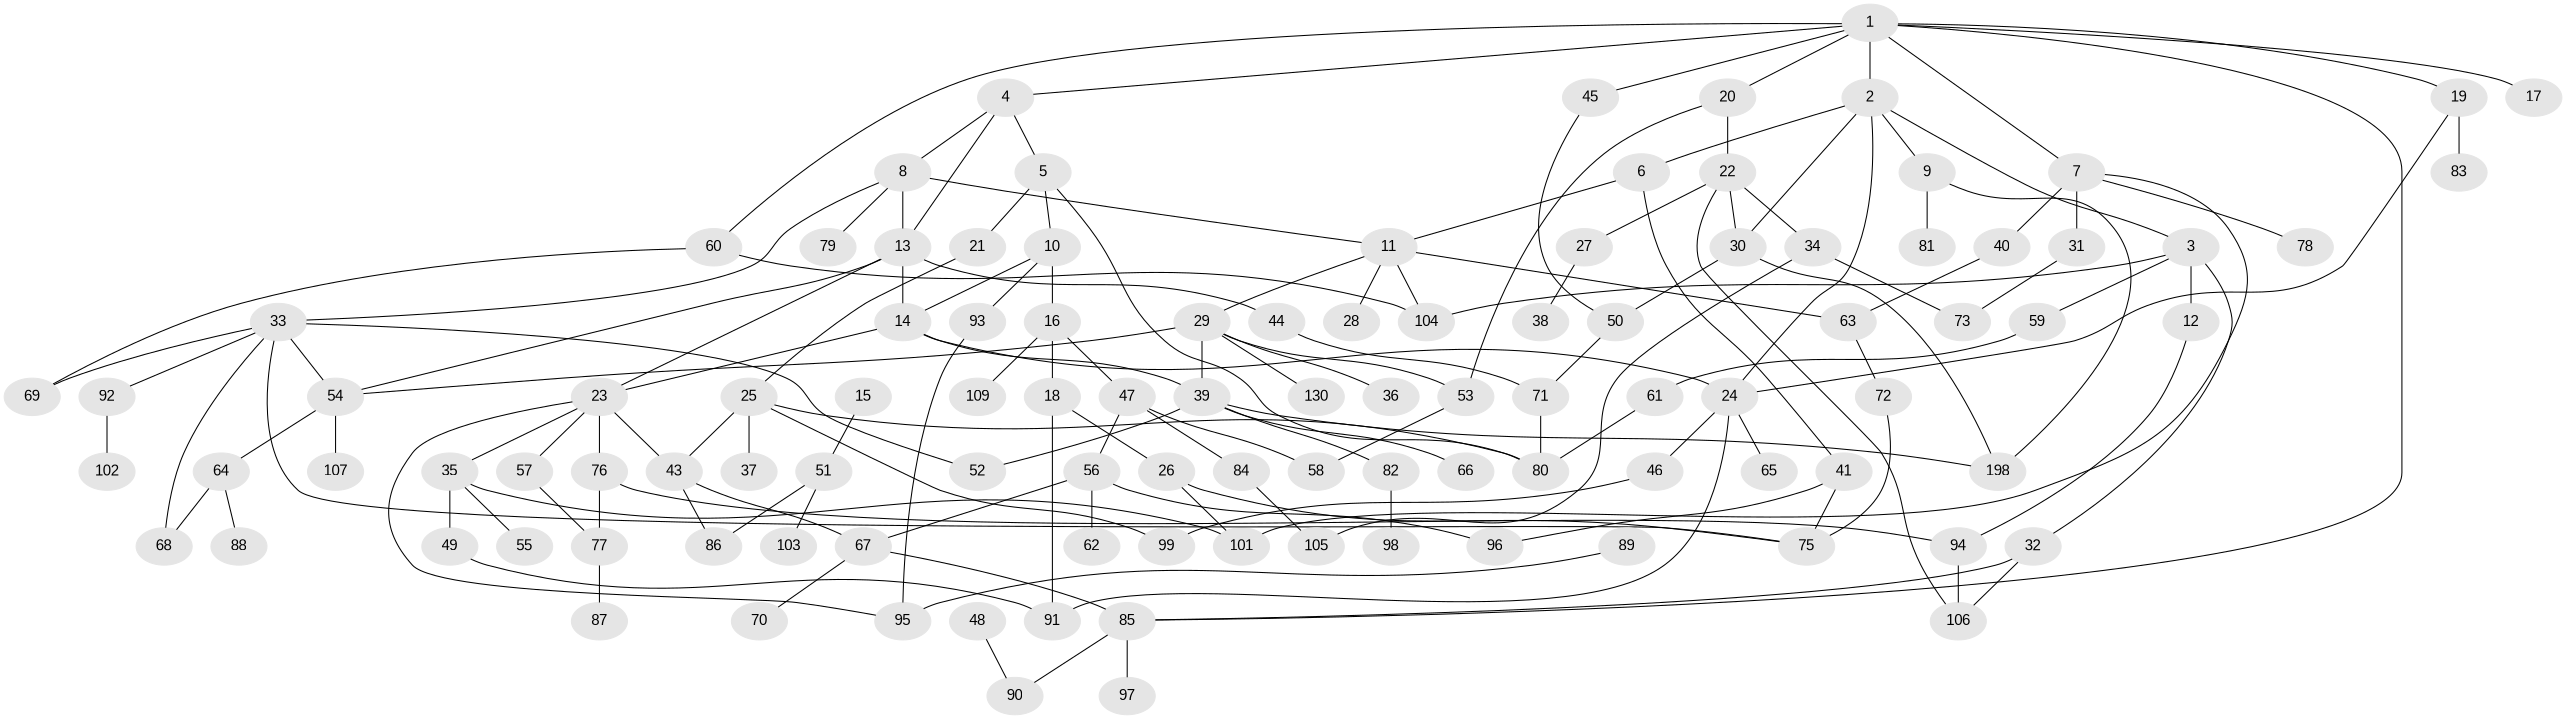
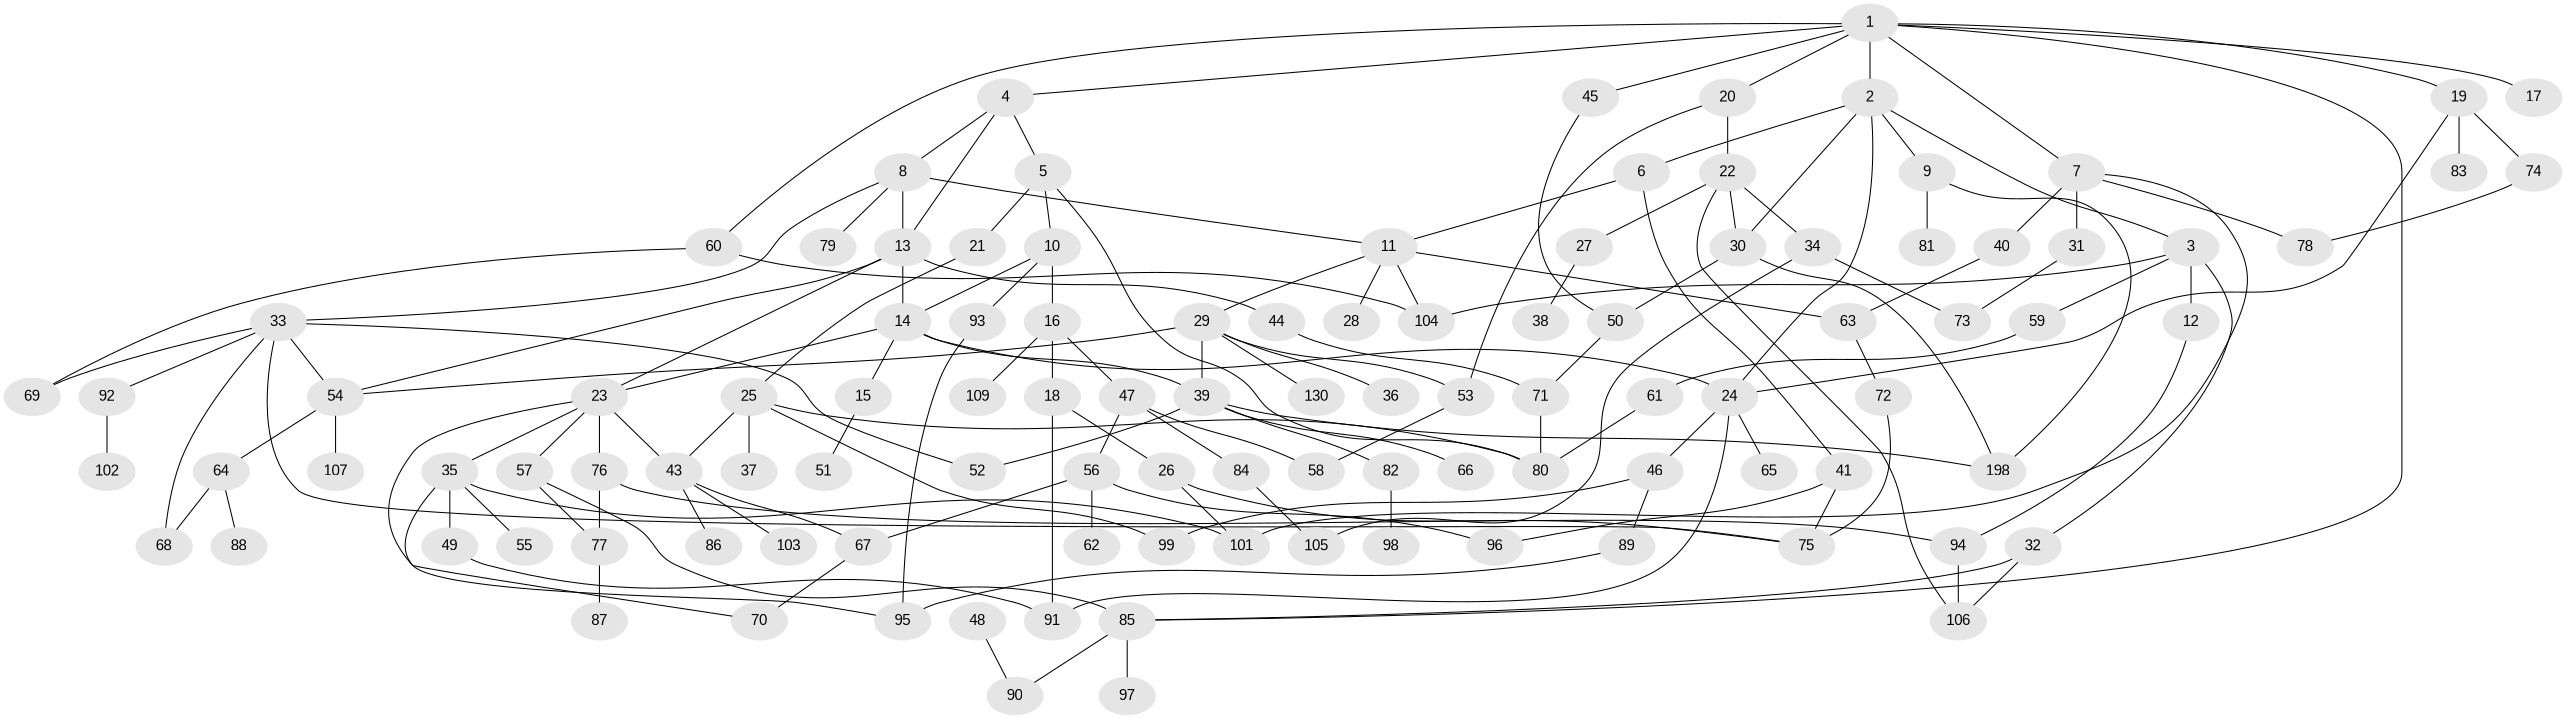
node "74": added
edge "14" -- "15": added
edge "51" -- "86": removed
edge "51" -- "103": now "43" -- "103"
edge "46" -- "89": added
edge "67" -- "85": now "57" -- "85"
edge "35" -- "70": added
